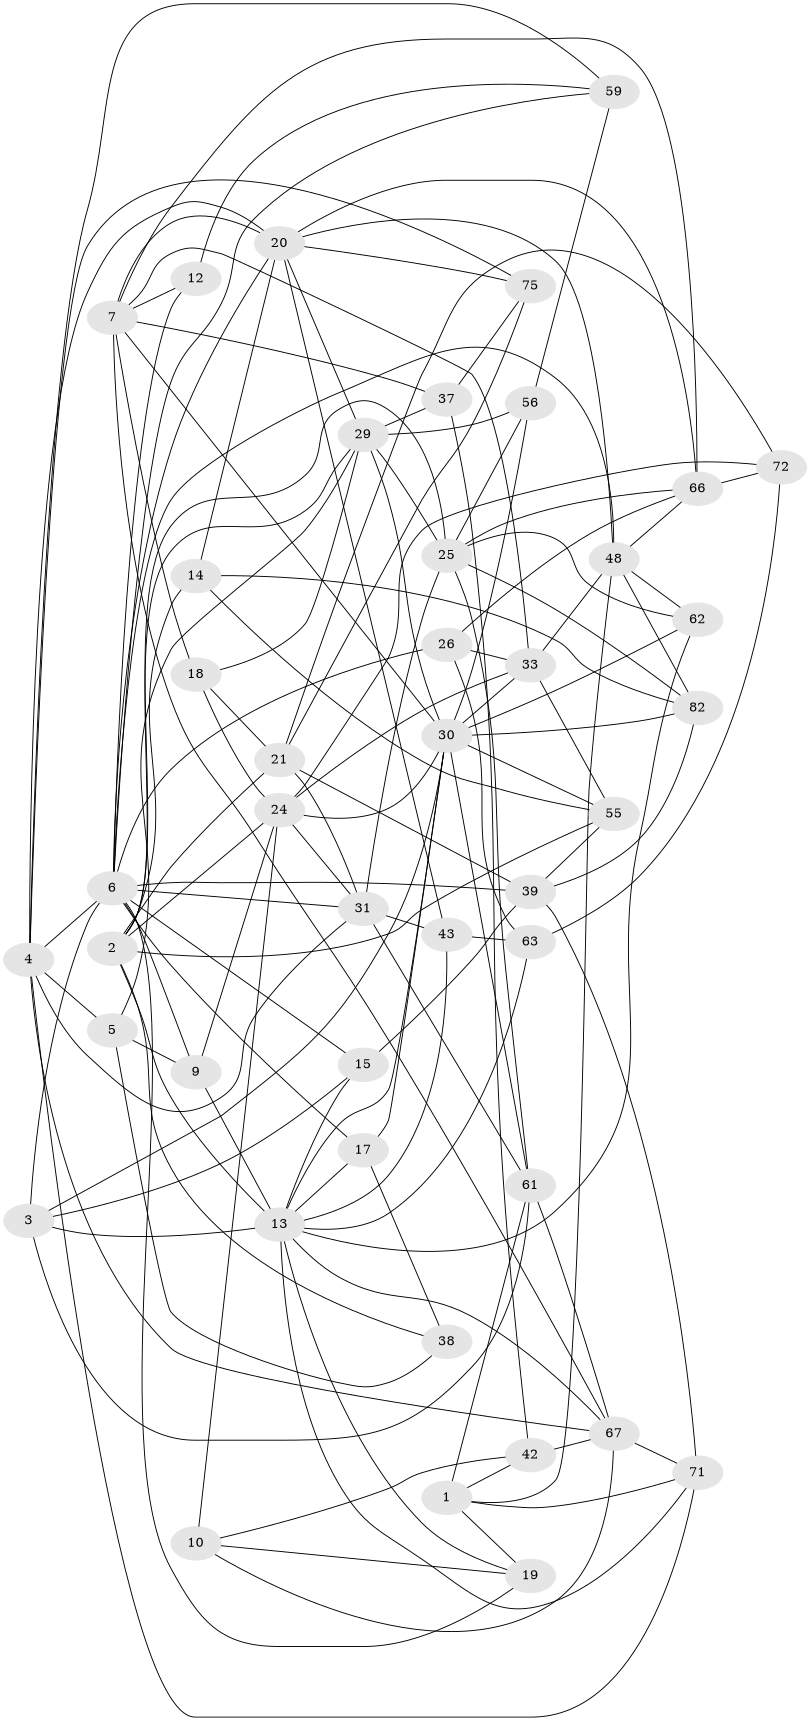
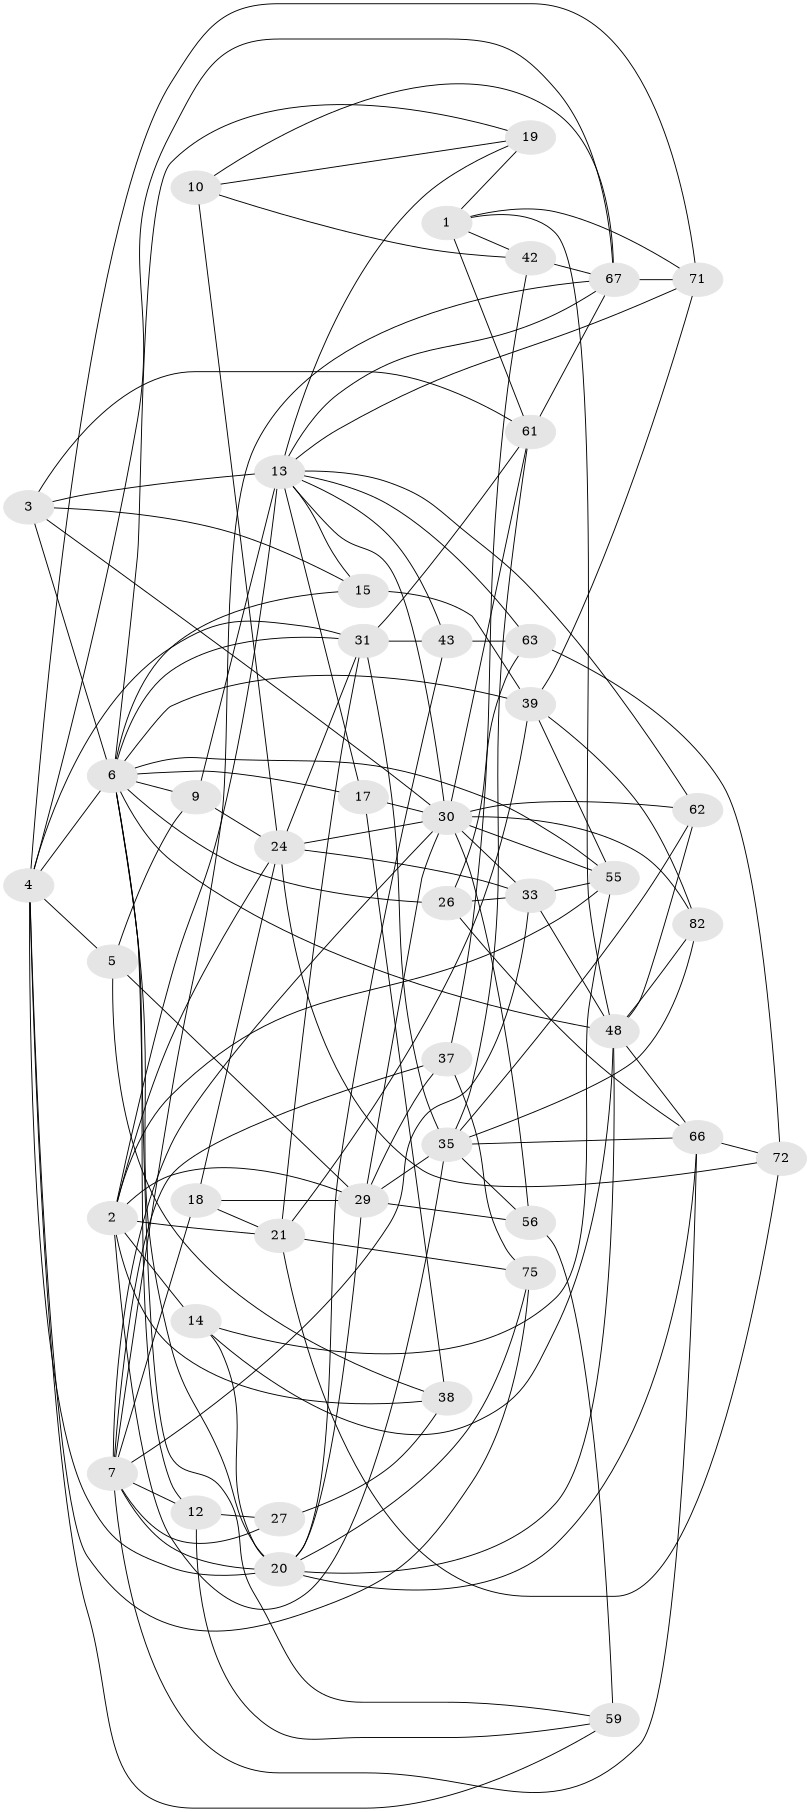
node "25": label "25" -> "35"
edge "14" -- "82": now "14" -- "48"
edge "6" -- "55": added
node "27": added
